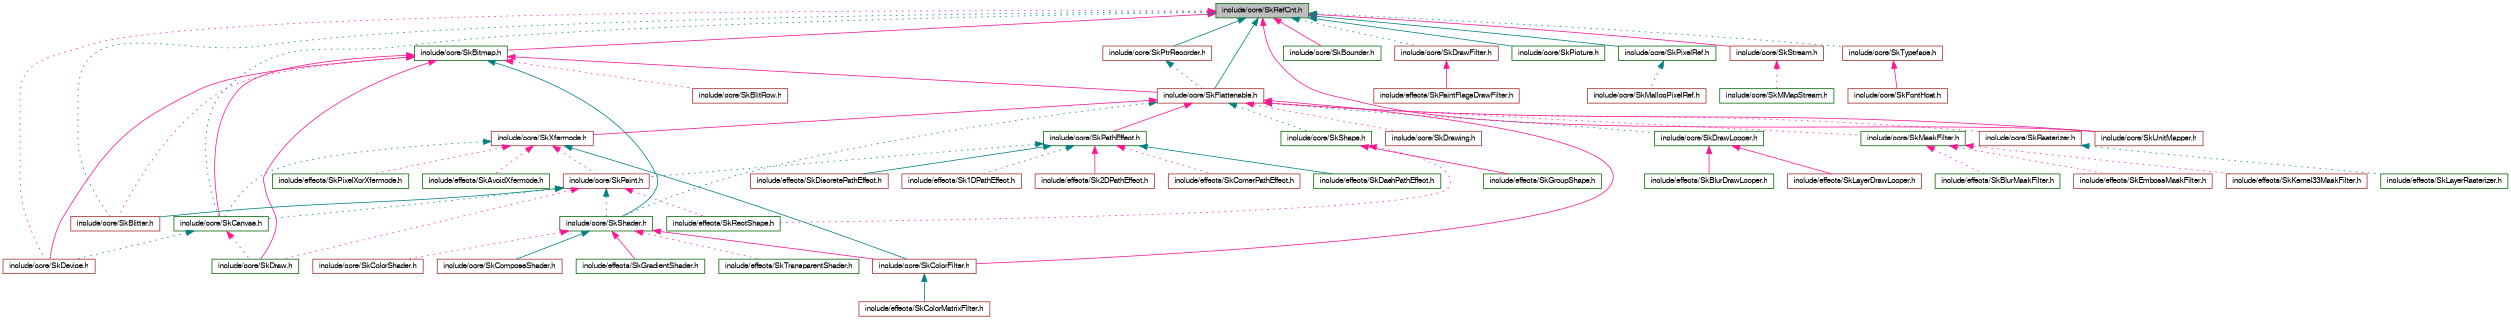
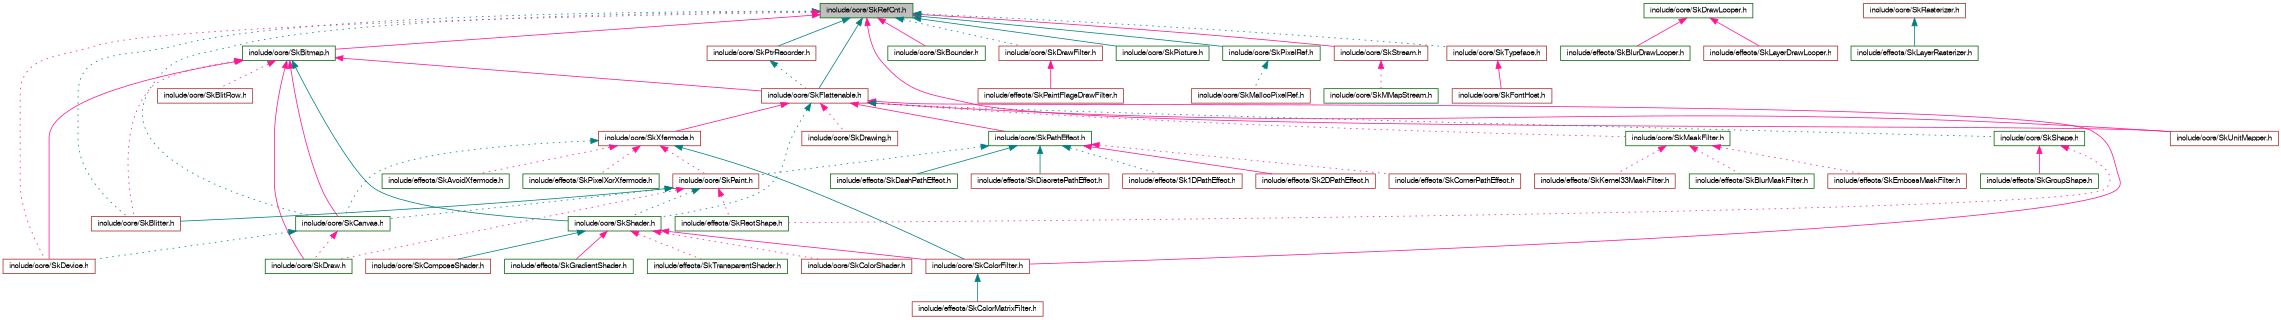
edge "include/core/SkRasterizer.h" -> "include/core/SkFlattenable.h": removed
edge "include/core/SkDrawLooper.h" -> "include/core/SkFlattenable.h": removed
edge "include/effects/SkLayerRasterizer.h" -> "include/core/SkRasterizer.h": style dotted -> solid
